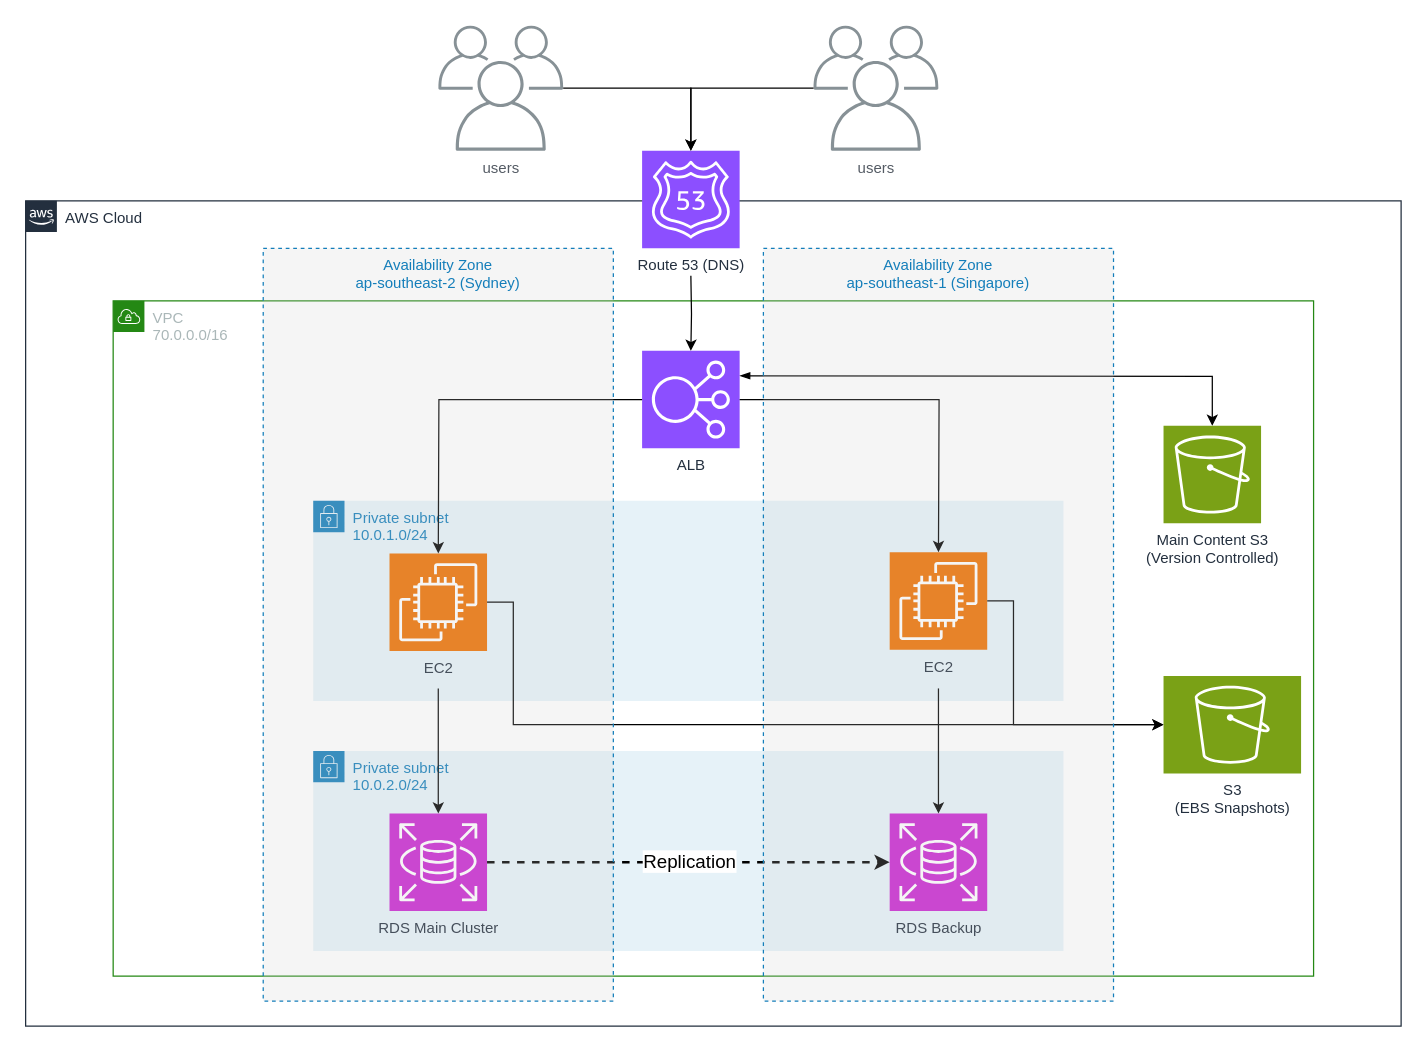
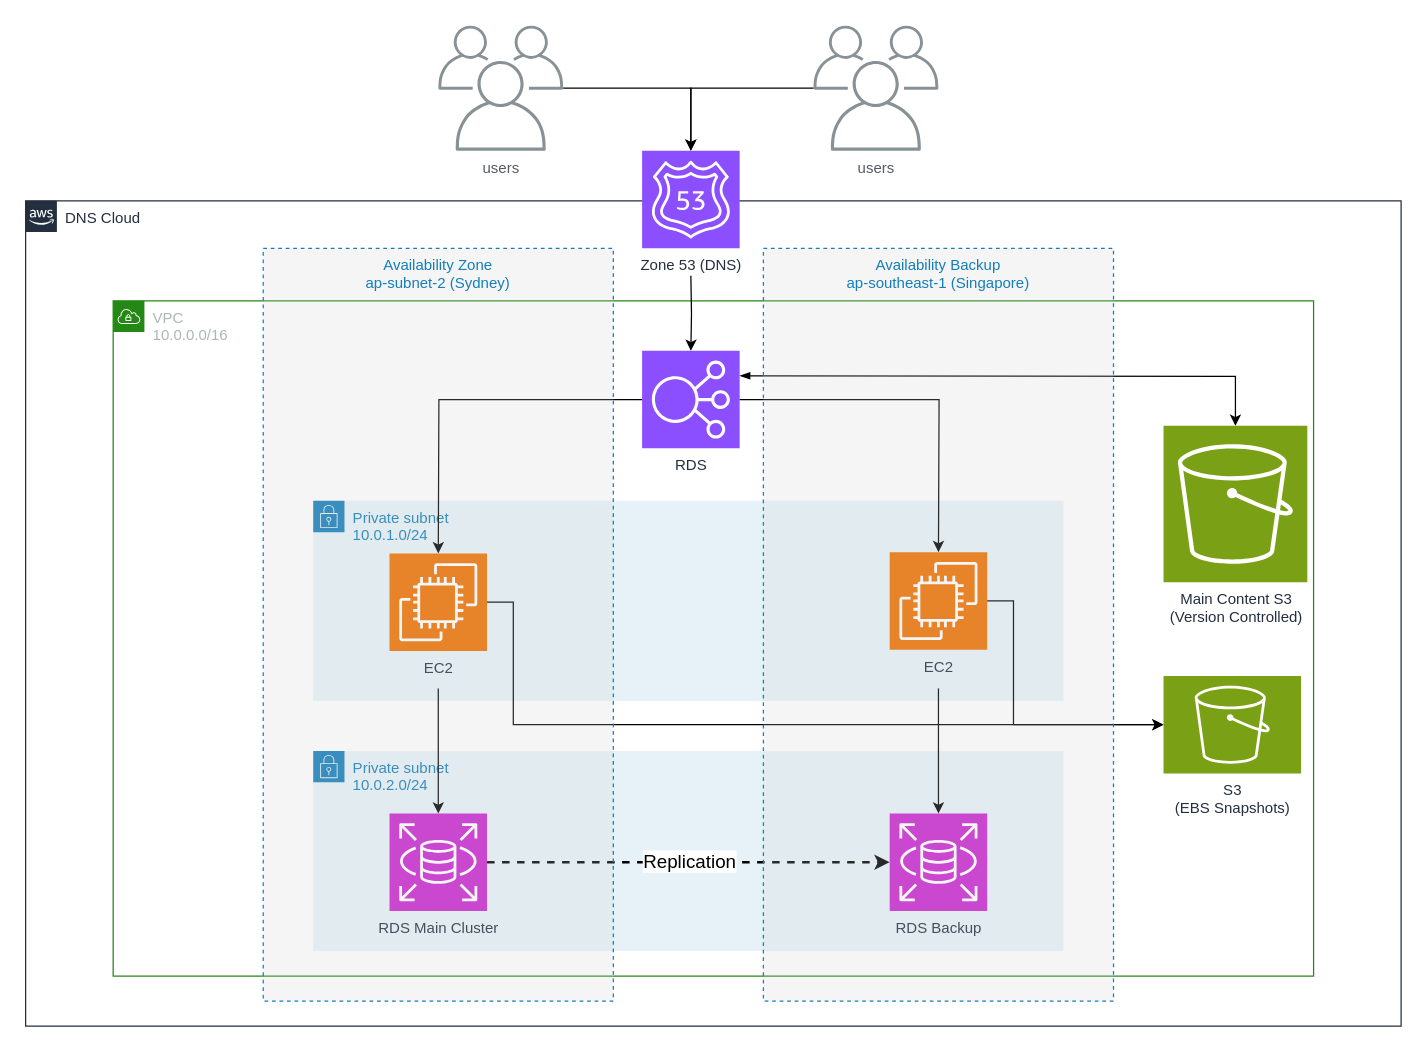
node "AWS Cloud": label "AWS Cloud" -> "DNS Cloud"
node "Route 53 (DNS)": label "Route 53 (DNS)" -> "Zone 53 (DNS)"
node "Availability Zone ap-southeast-2 (Sydney)": label "Availability Zone ap-southeast-2 (Sydney)" -> "Availability Zone ap-subnet-2 (Sydney)"
node "Availability Zone ap-southeast-1 (Singapore)": label "Availability Zone ap-southeast-1 (Singapore)" -> "Availability Backup ap-southeast-1 (Singapore)"
node "VPC 70.0.0.0/16": label "VPC 70.0.0.0/16" -> "VPC 10.0.0.0/16"
node "ALB": label "ALB" -> "RDS"
node "Main Content S3 (Version Controlled)": size 98x98 -> 144x156
